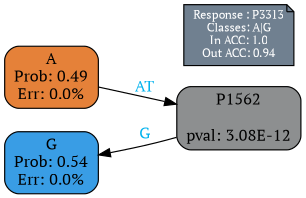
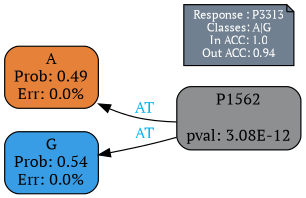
edge "A Prob: 0.49 Err: 0.0%" -> "P1562 pval: 3.08E-12": reversed
edge "P1562 pval: 3.08E-12" -> "G Prob: 0.54 Err: 0.0%": label "G" -> "AT"
